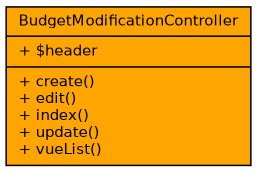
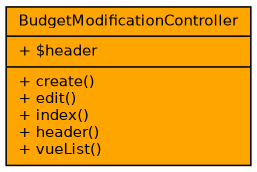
node "BudgetModificationController": text "+ update()" -> "+ header()"
